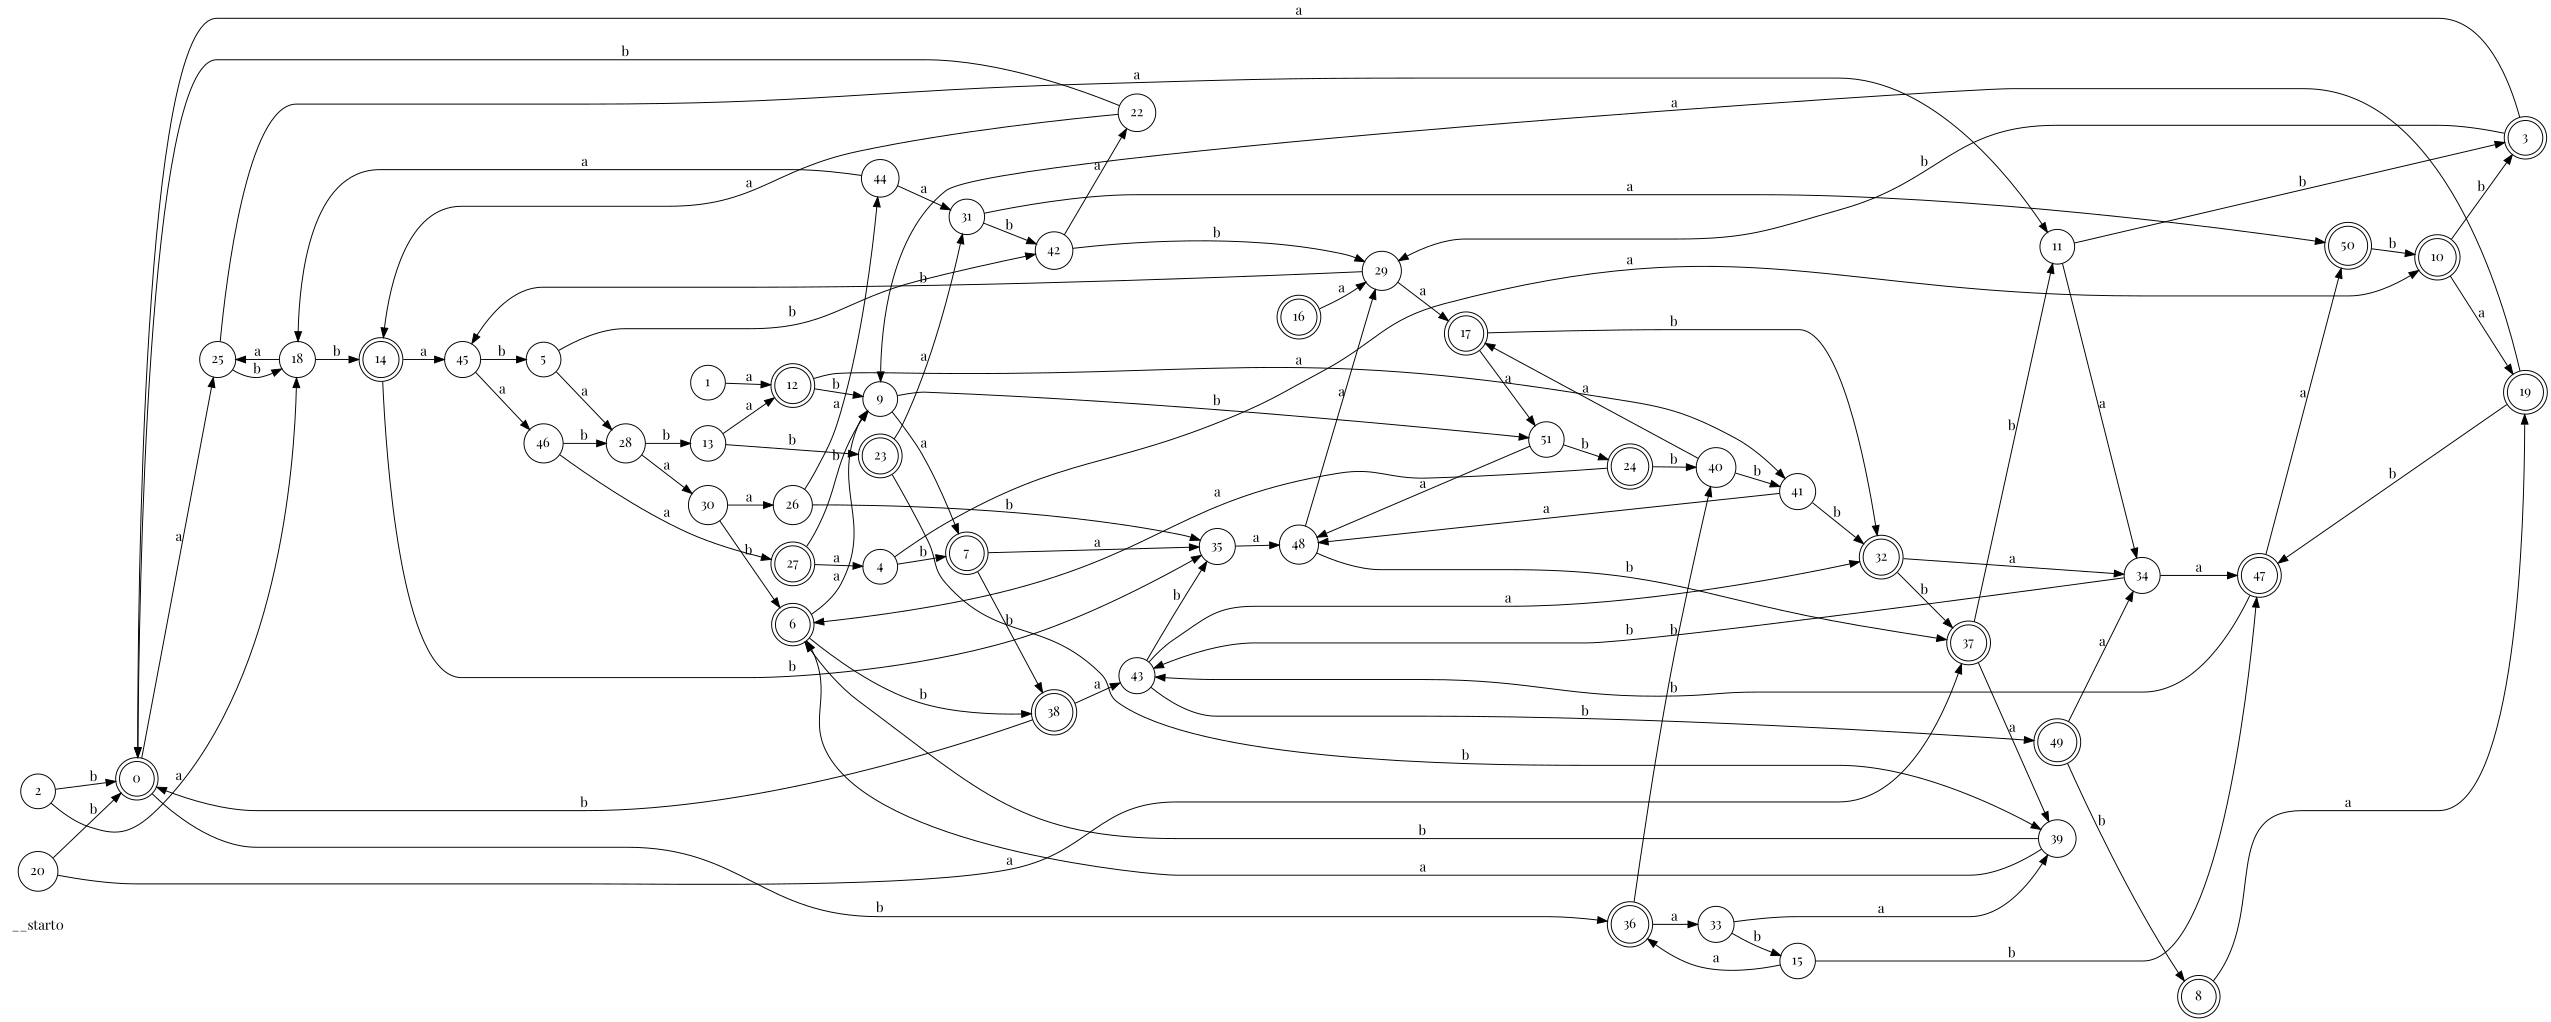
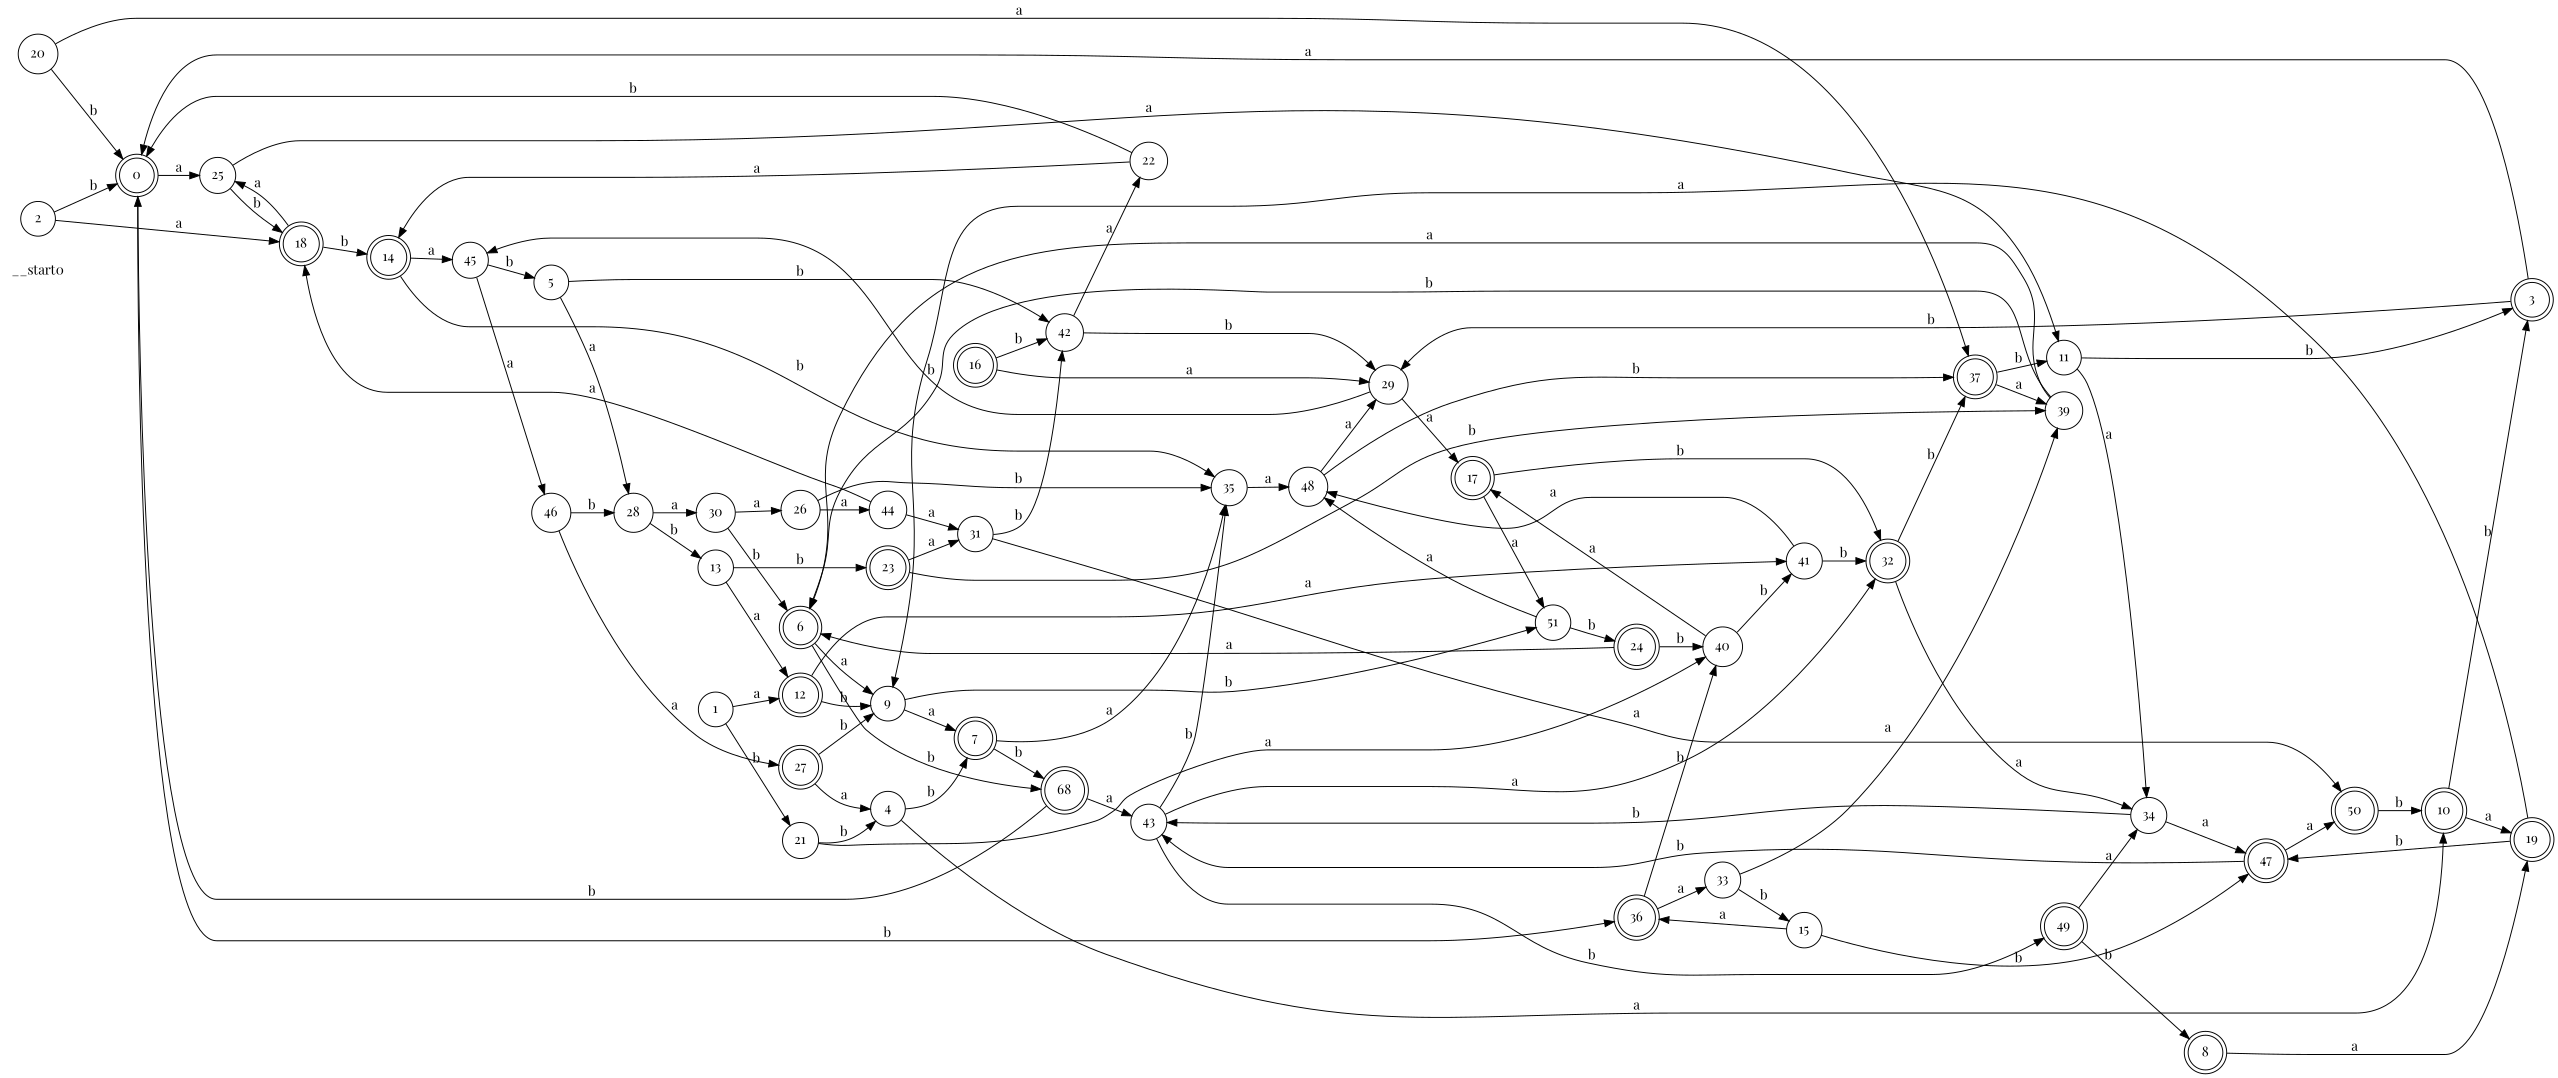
edge "16" -> "42": added, label "b"
node "18": shape circle -> doublecircle
node "38": label "38" -> "68"
node "21": added
